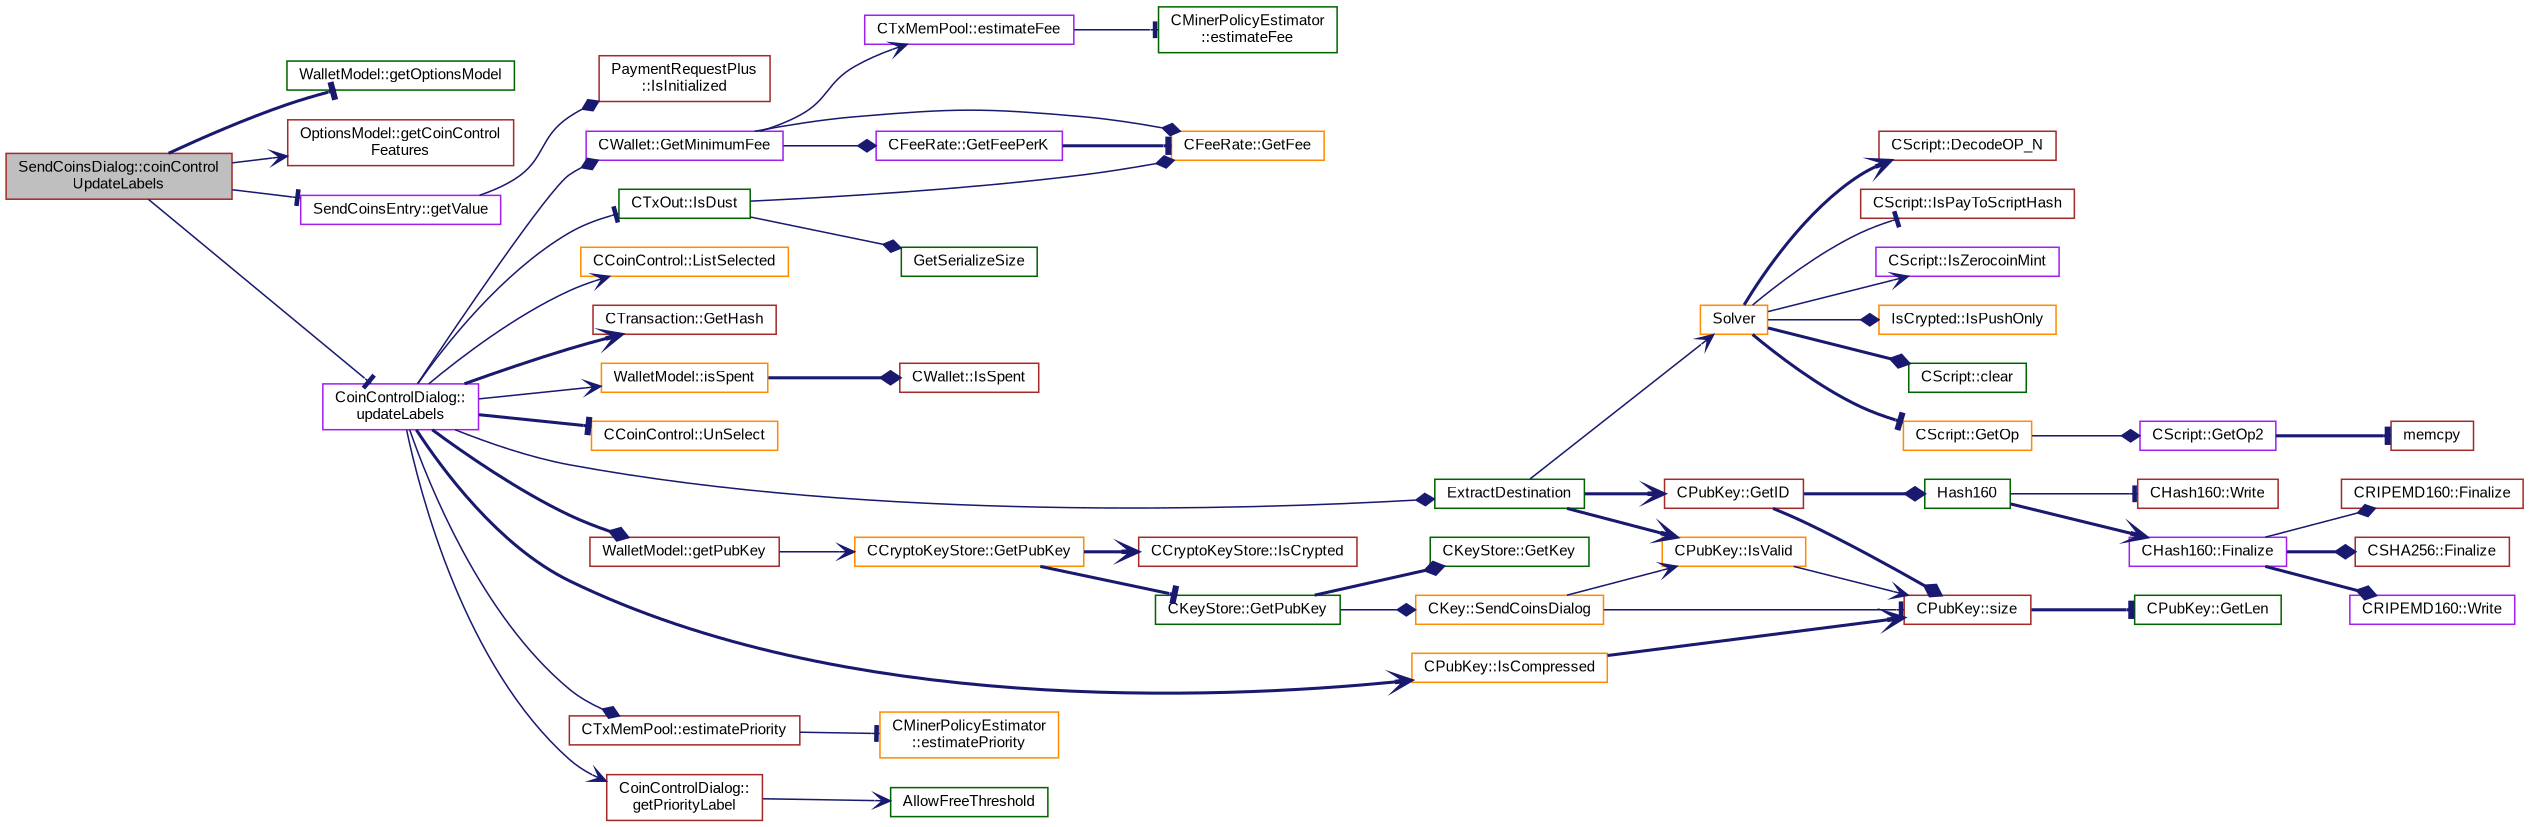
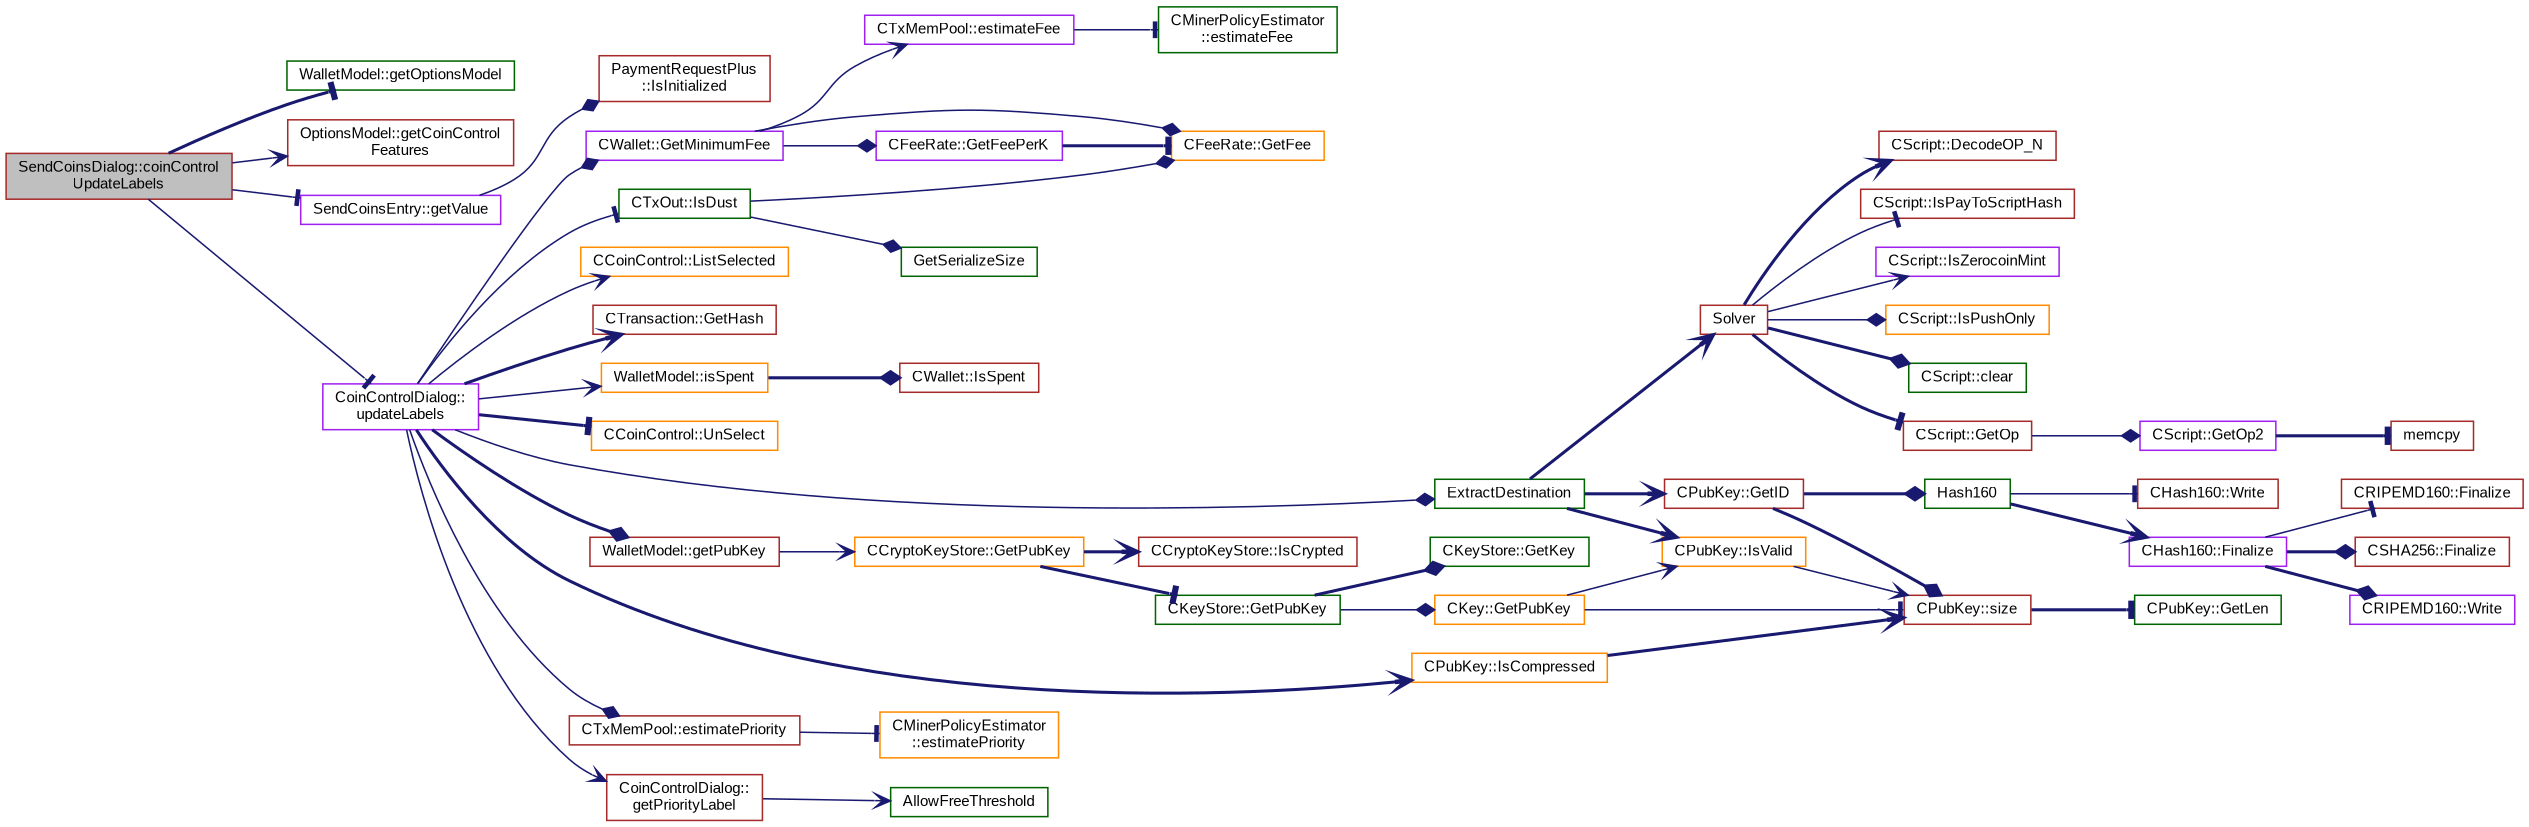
node "Solver": color darkorange -> brown
node "IsCrypted::IsPushOnly": label "IsCrypted::IsPushOnly" -> "CScript::IsPushOnly"
edge "ExtractDestination" -> "Solver": style solid -> bold
node "CScript::GetOp": color darkorange -> brown
edge "CHash160::Finalize" -> "CRIPEMD160::Finalize": arrowhead diamond -> tee
node "CKey::SendCoinsDialog": label "CKey::SendCoinsDialog" -> "CKey::GetPubKey"
